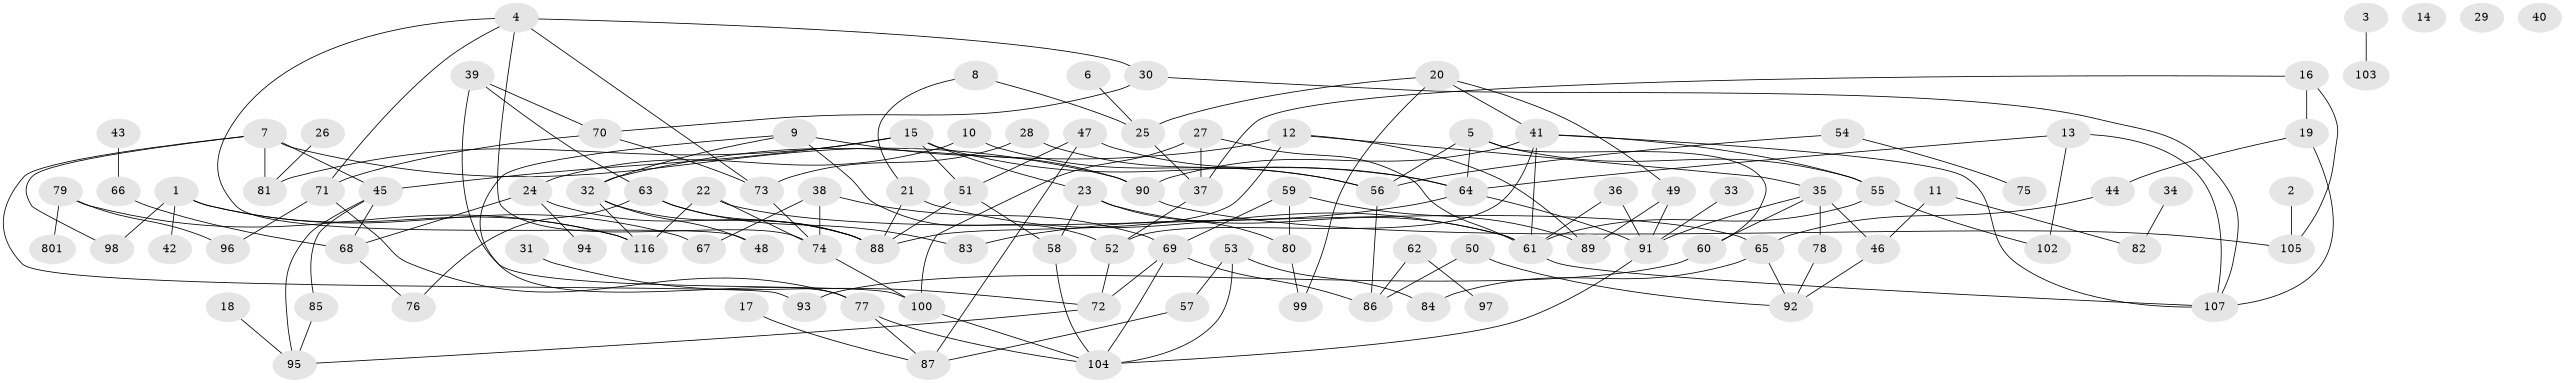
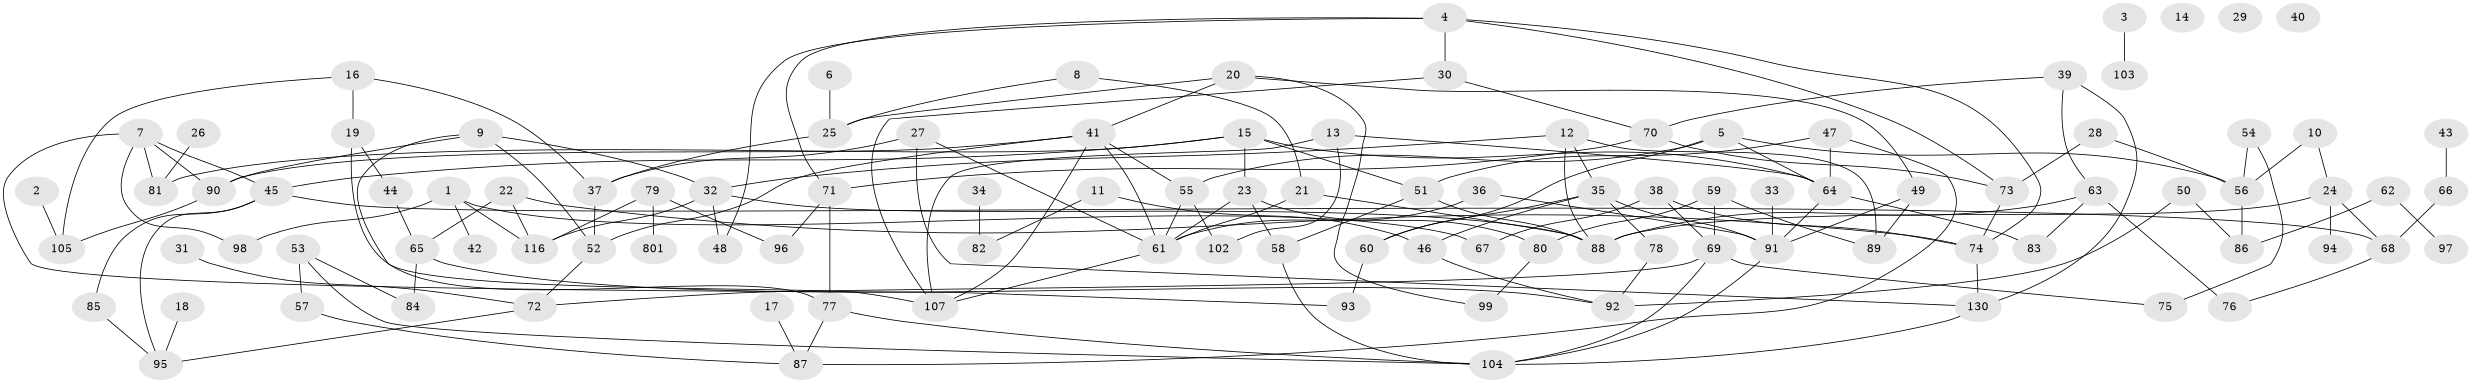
edge "69" -- "86": now "69" -- "75"
node "100": label "100" -> "130"
